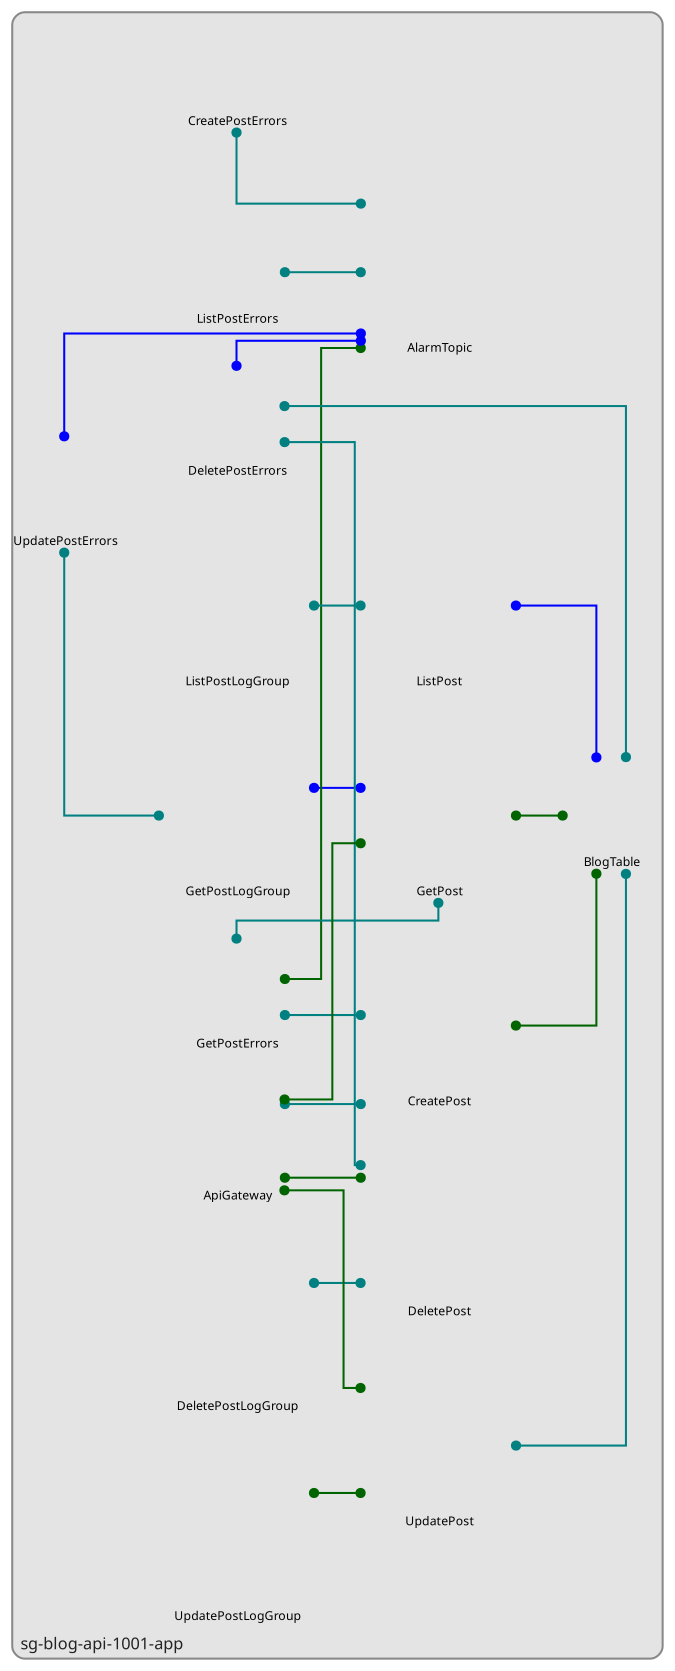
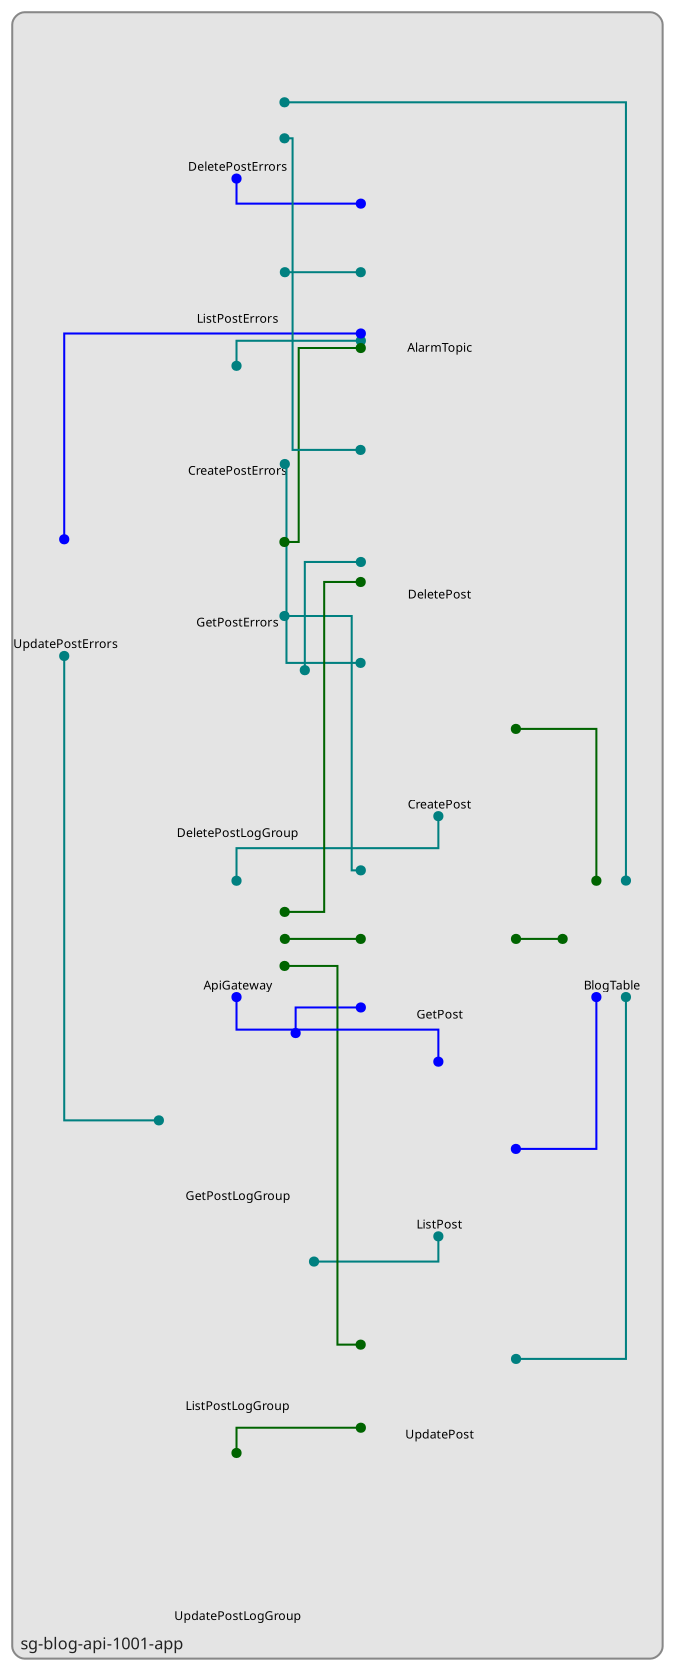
edge "GetPostErrors" -- "CreatePost": now "CreatePostErrors" -- "CreatePost"
edge "ApiGateway" -- "ListPost": added
